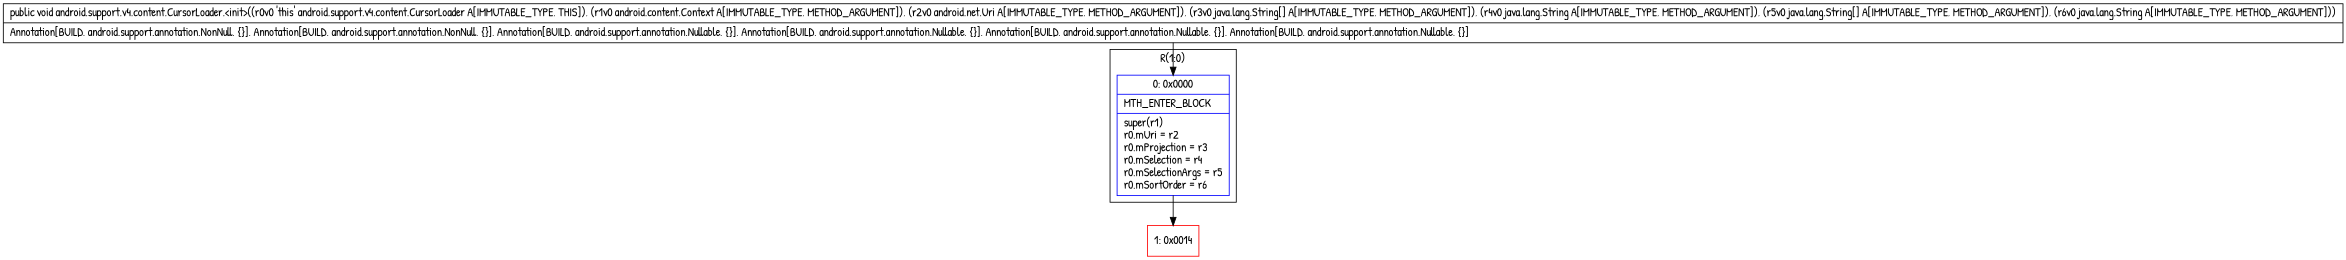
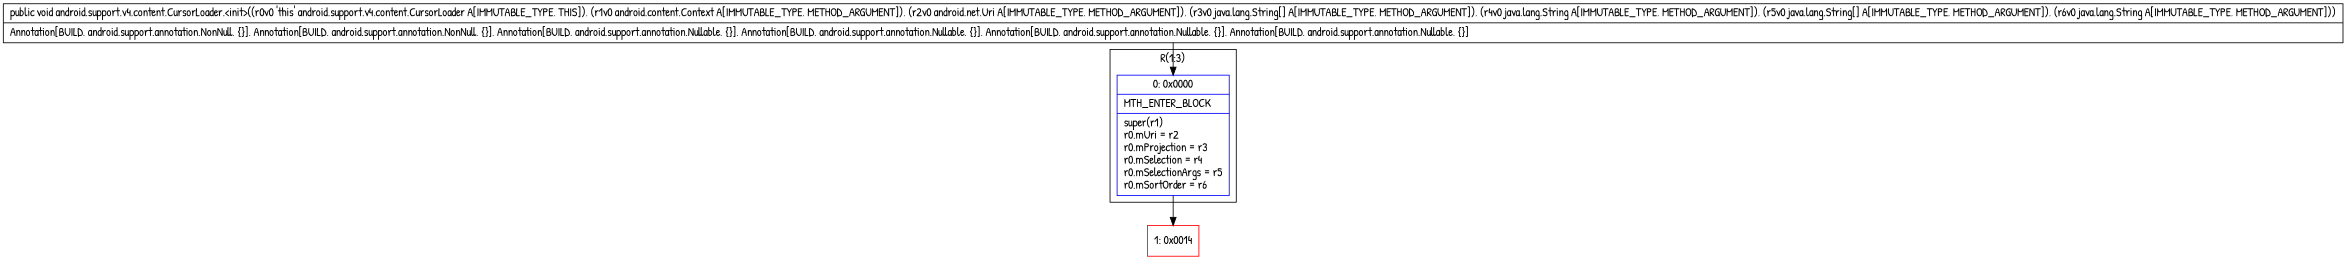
cluster "R(1:0)": label "R(1:0)" -> "R(1:3)"
